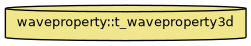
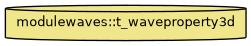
node "waveproperty::t_waveproperty3d": label "waveproperty::t_waveproperty3d" -> "modulewaves::t_waveproperty3d"
